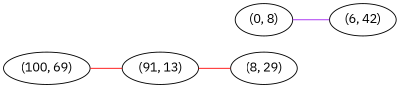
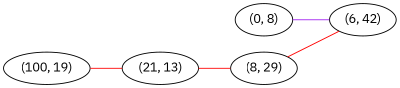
edge "(6, 42)" -- "(8, 29)": added
node "(100, 69)": label "(100, 69)" -> "(100, 19)"
node "(91, 13)": label "(91, 13)" -> "(21, 13)"
